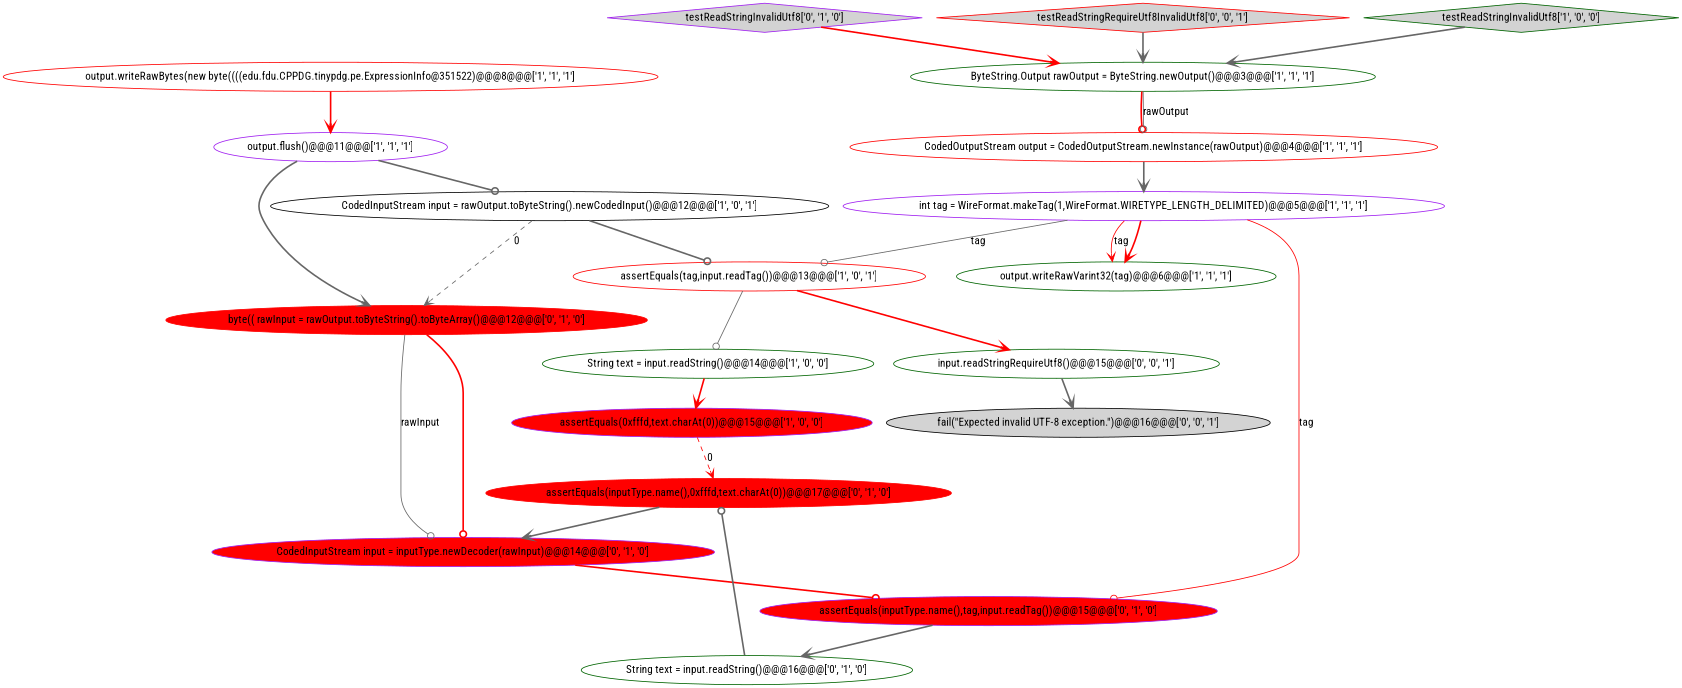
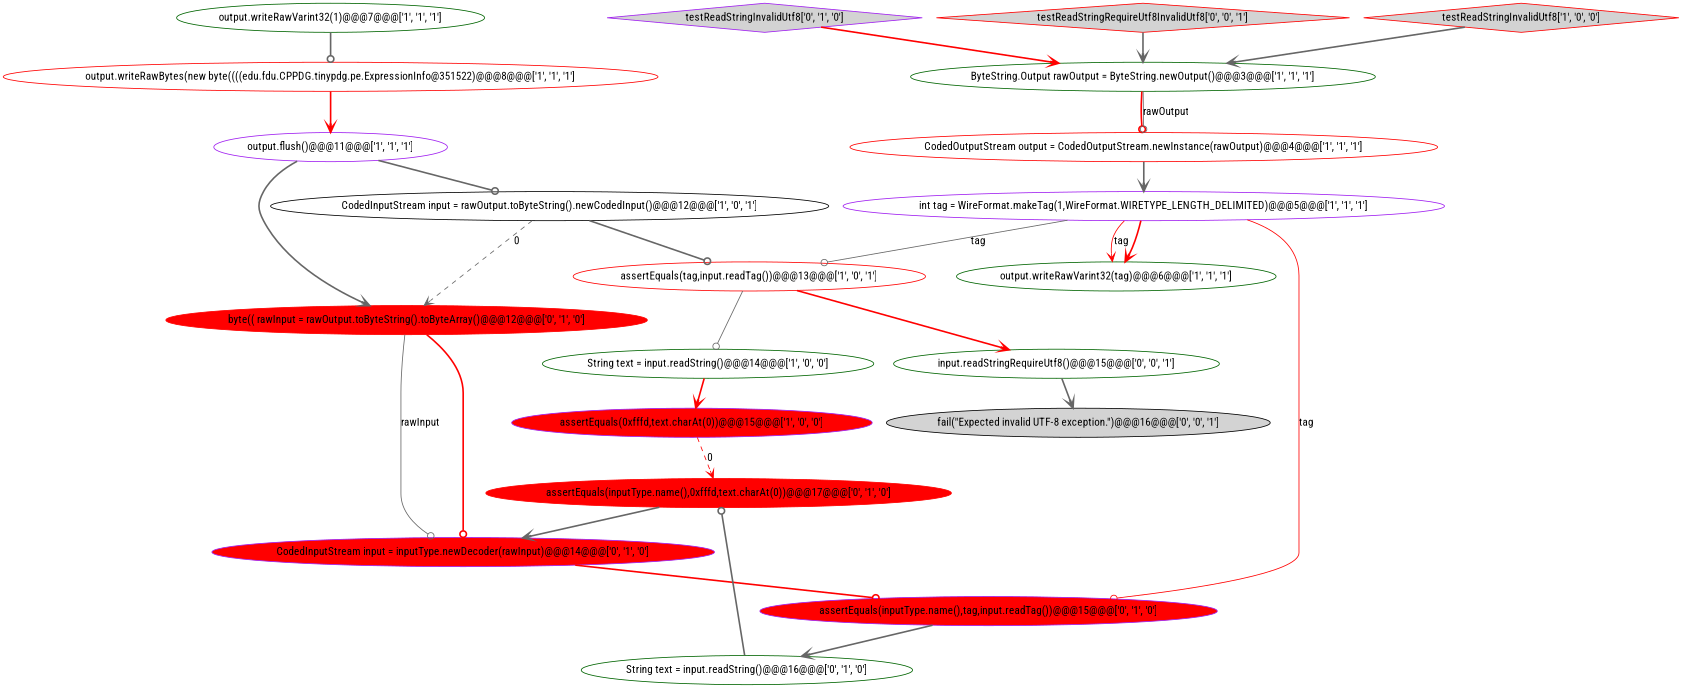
node "output.writeRawVarint32(1)@@@7@@@['1', '1', '1']": added
node "testReadStringInvalidUtf8['1', '0', '0']": color darkgreen -> red
